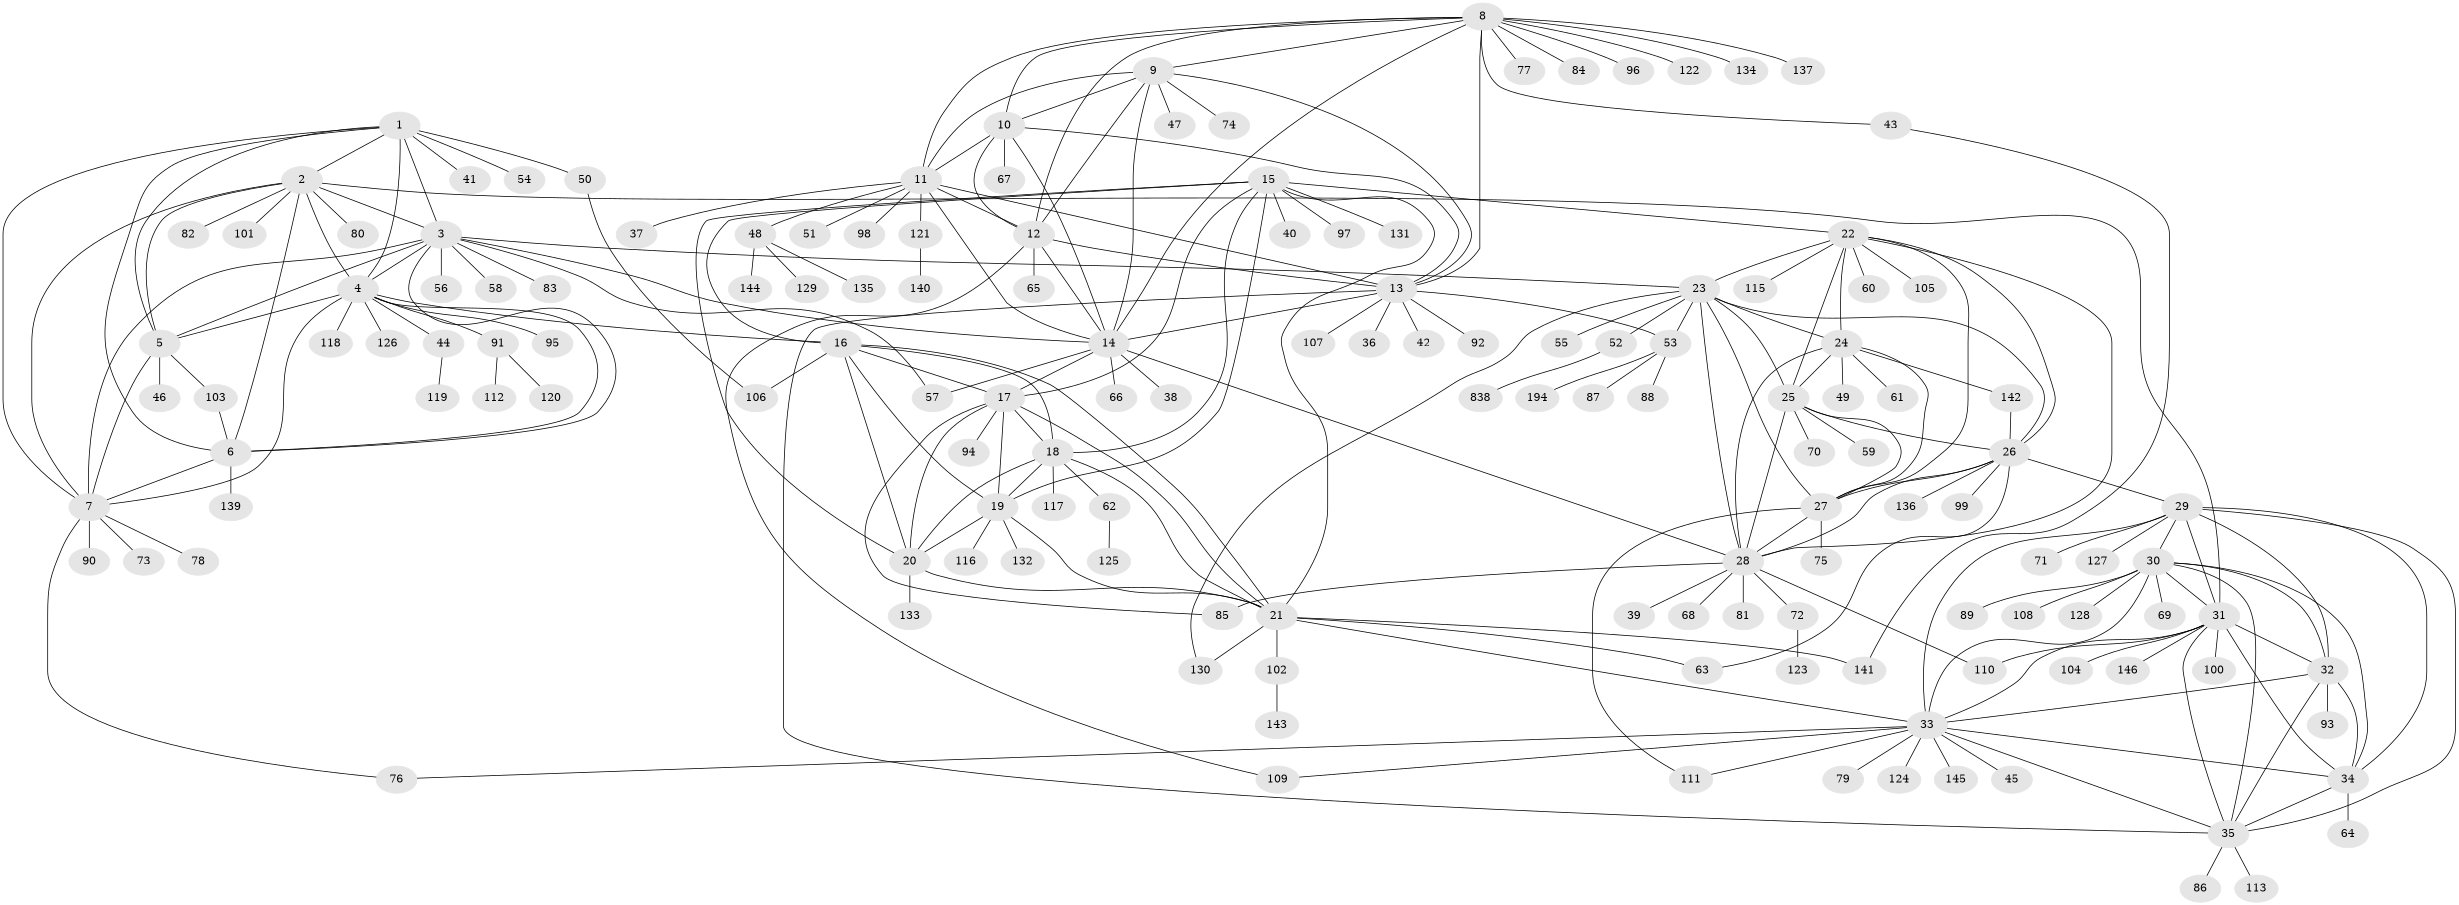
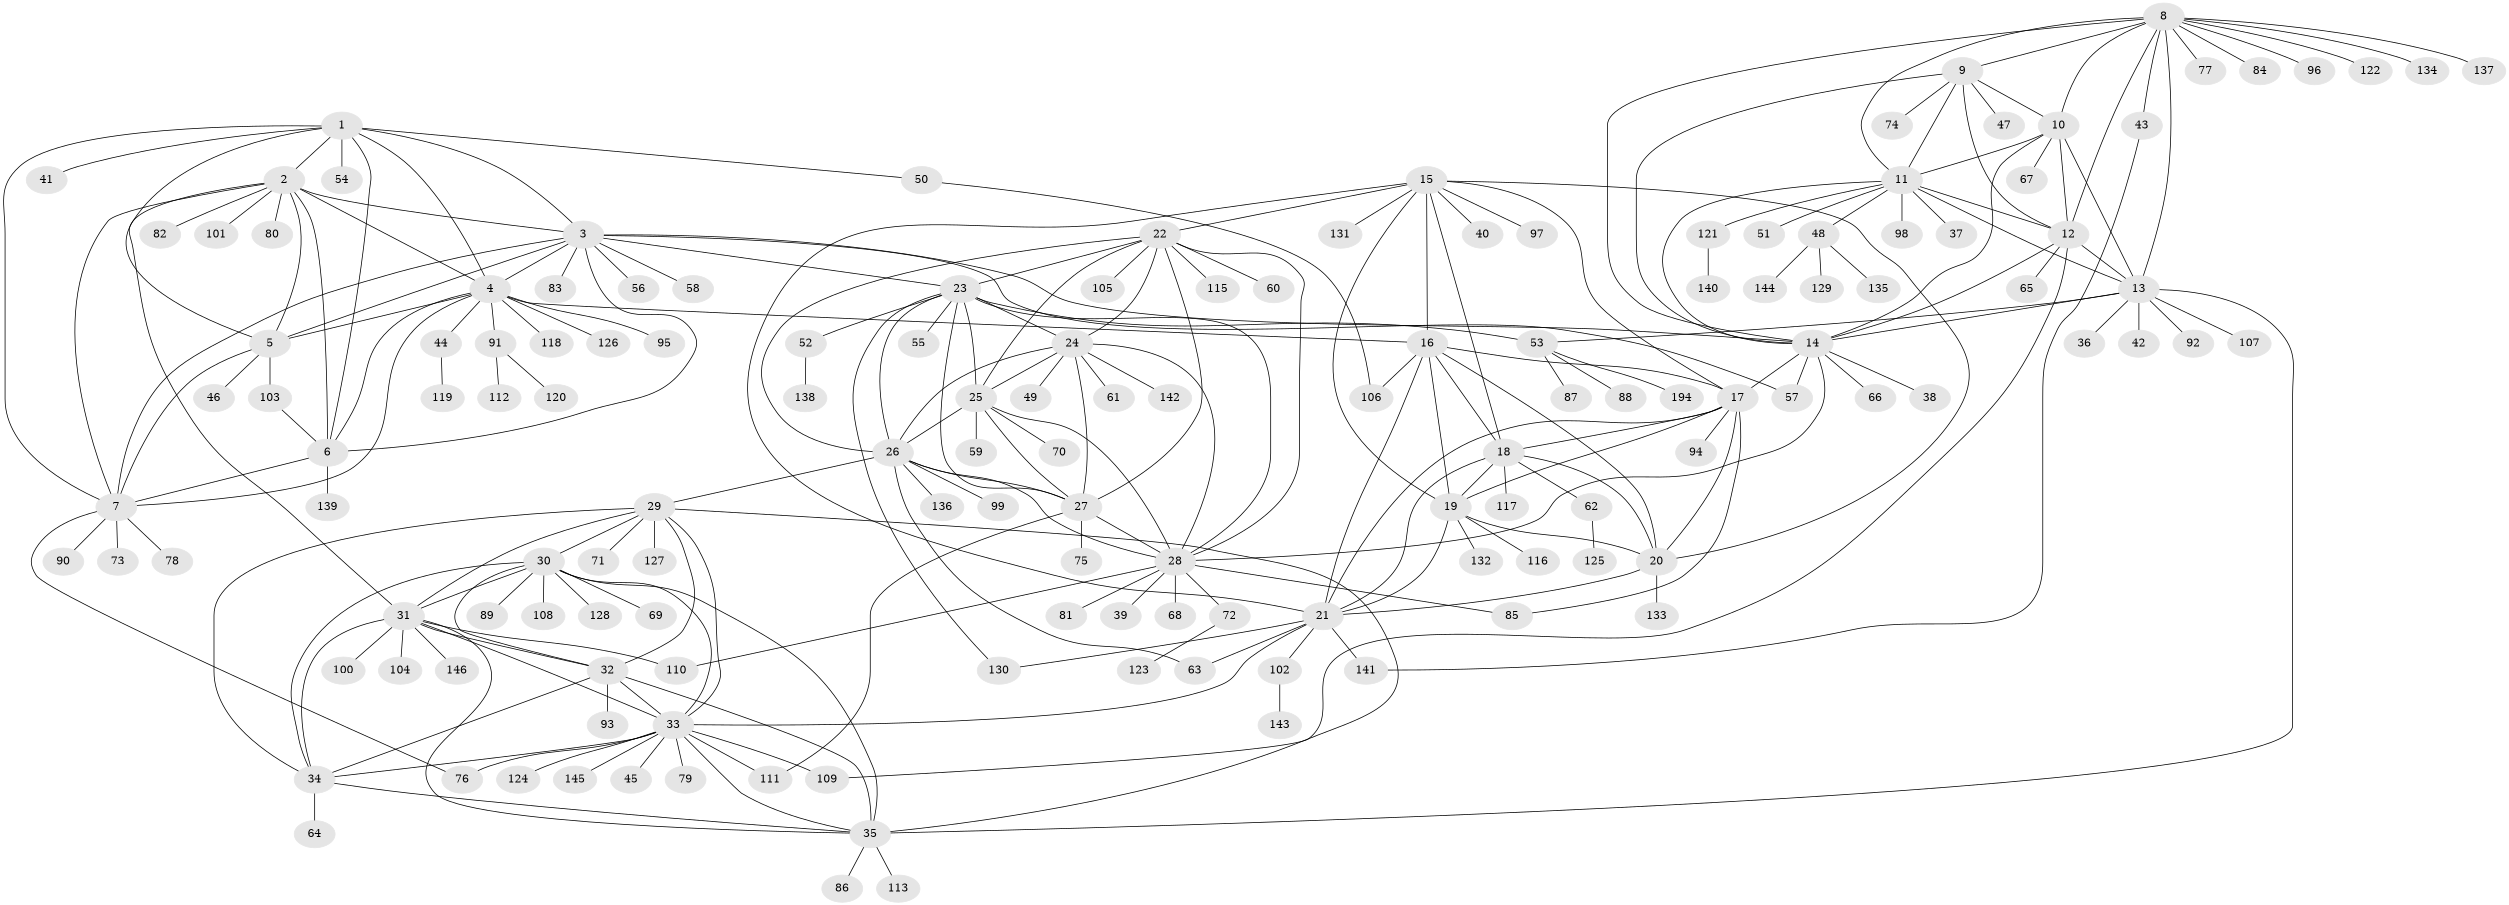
edge "9" -- "13": removed
node "838": label "838" -> "138"
edge "142" -- "26": now "24" -- "26"
